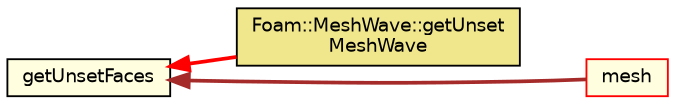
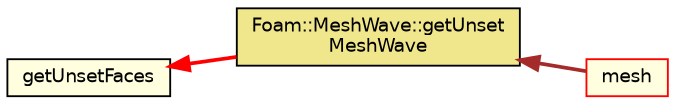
edge "mesh" -> "getUnsetFaces": now "mesh" -> "Foam::MeshWave::getUnset MeshWave"
